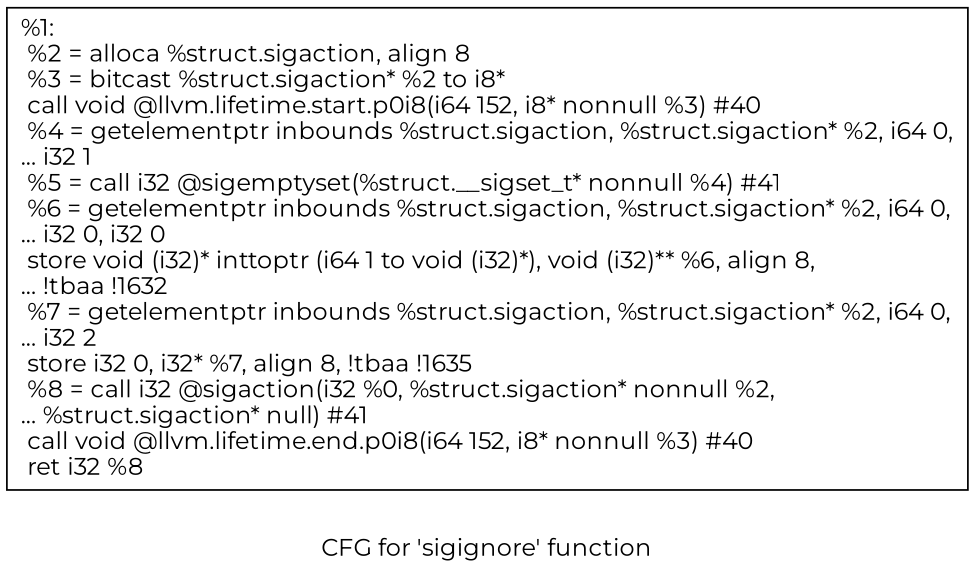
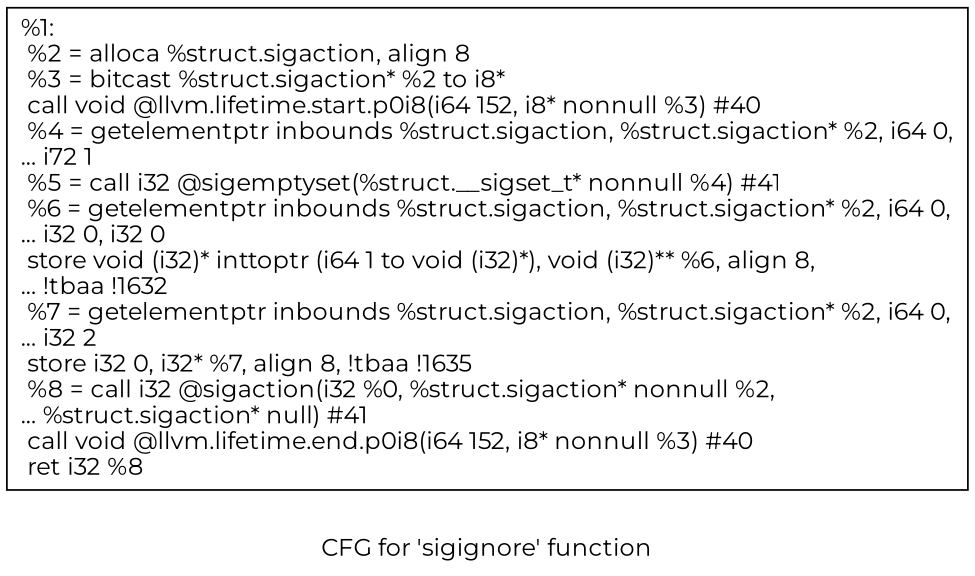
node "%1:": text "... i32 1" -> "... i72 1"
